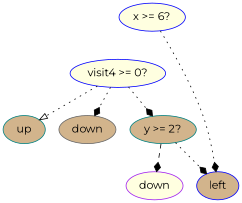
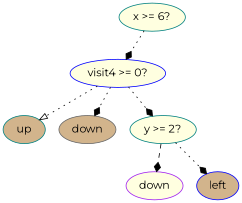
node "x >= 6?": color blue -> teal
edge "x >= 6?" -> "left": now "x >= 6?" -> "visit4 >= 0?"
node "y >= 2?": fillcolor tan -> lightyellow
